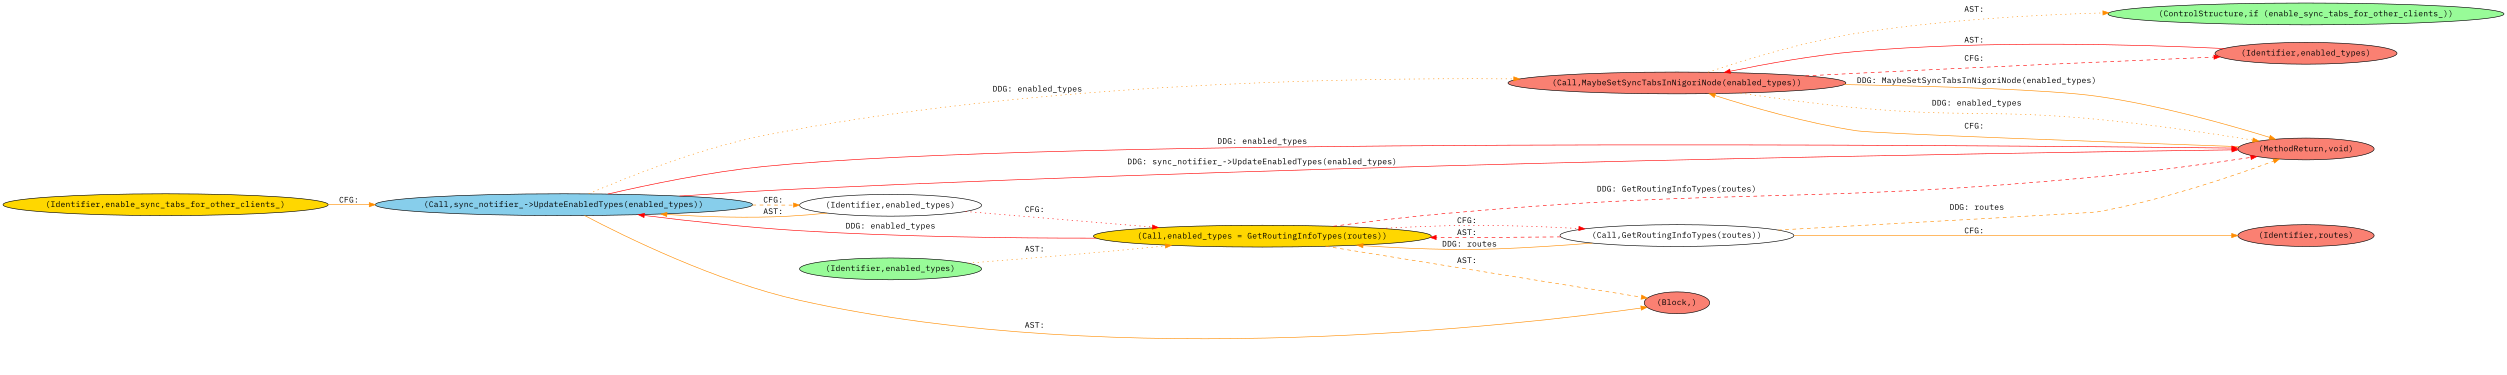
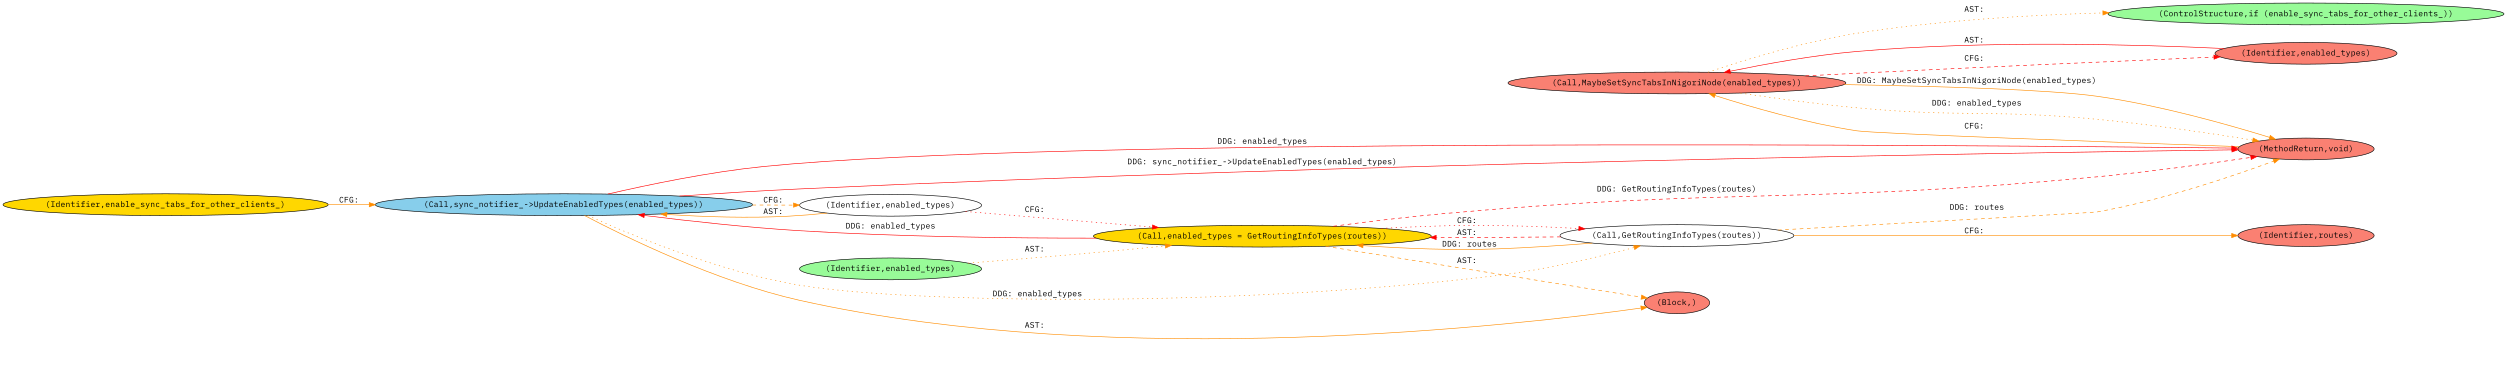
edge "(Call,sync_notifier_->UpdateEnabledTypes(enabled_types))" -> "(Call,MaybeSetSyncTabsInNigoriNode(enabled_types))": now "(Call,sync_notifier_->UpdateEnabledTypes(enabled_types))" -> "(Call,GetRoutingInfoTypes(routes))"
